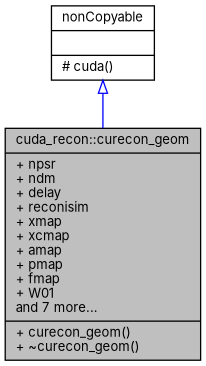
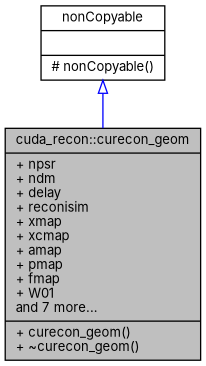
node "nonCopyable": text "# cuda()" -> "# nonCopyable()"
